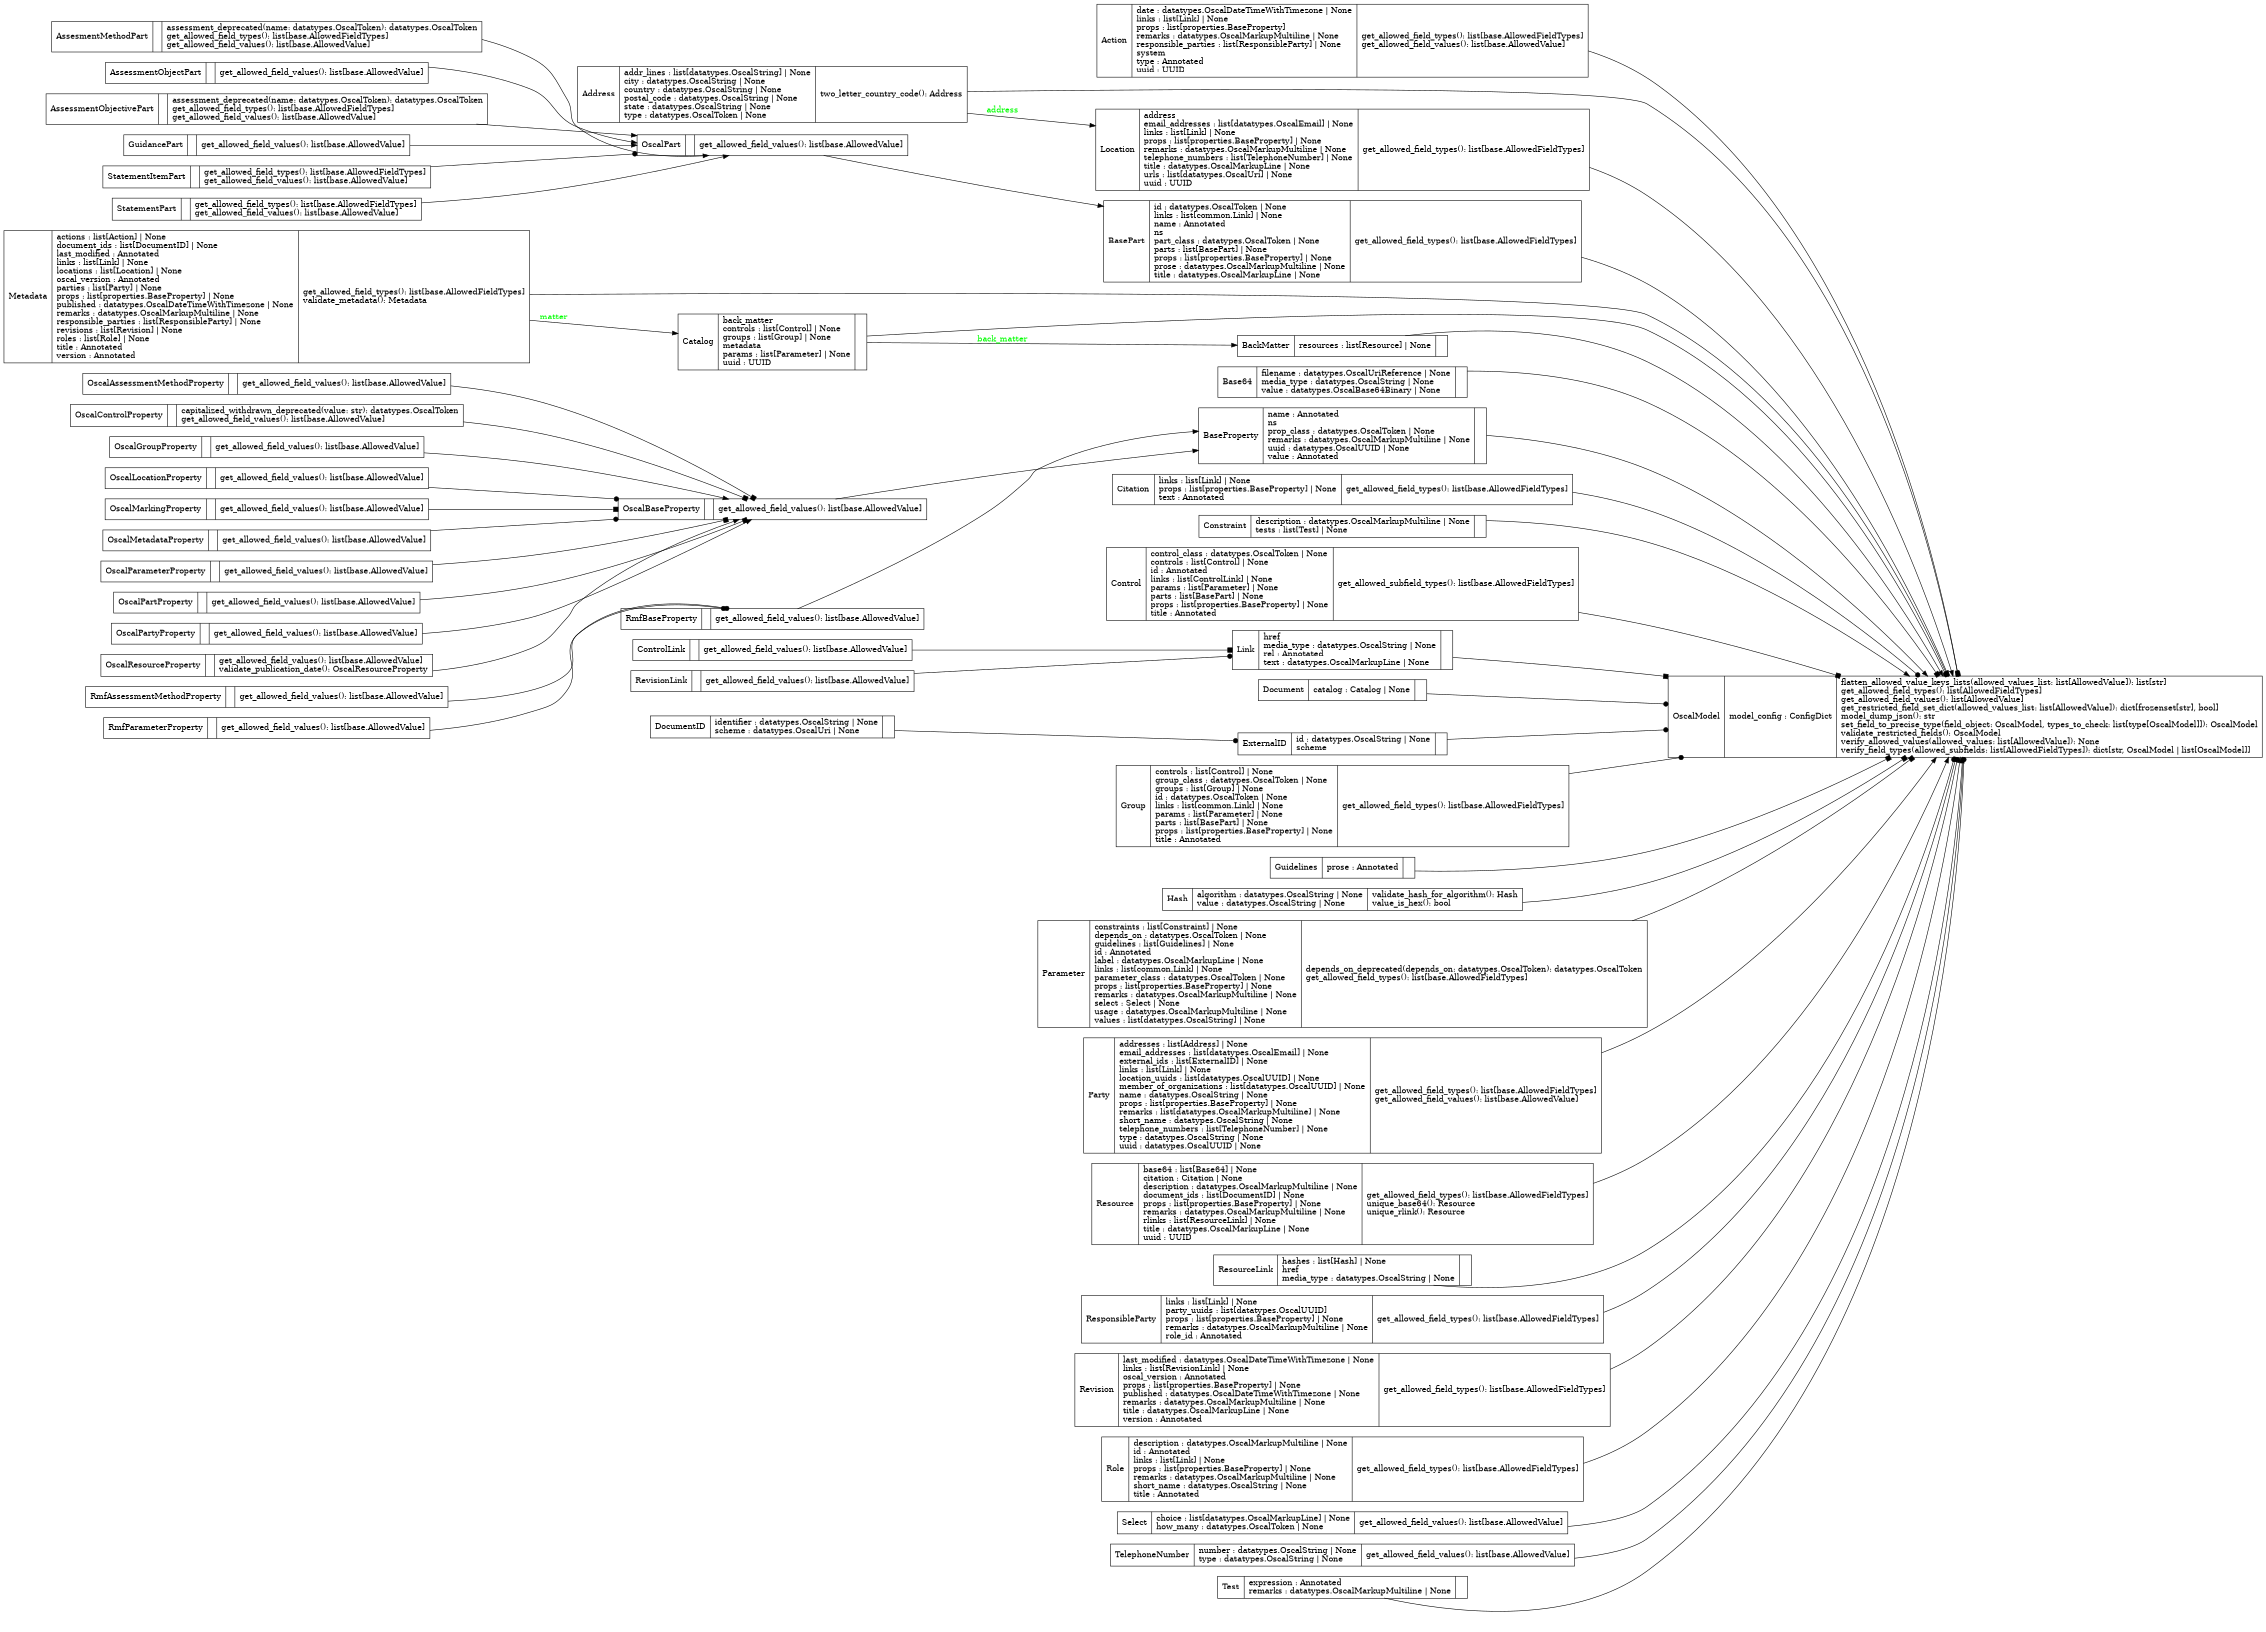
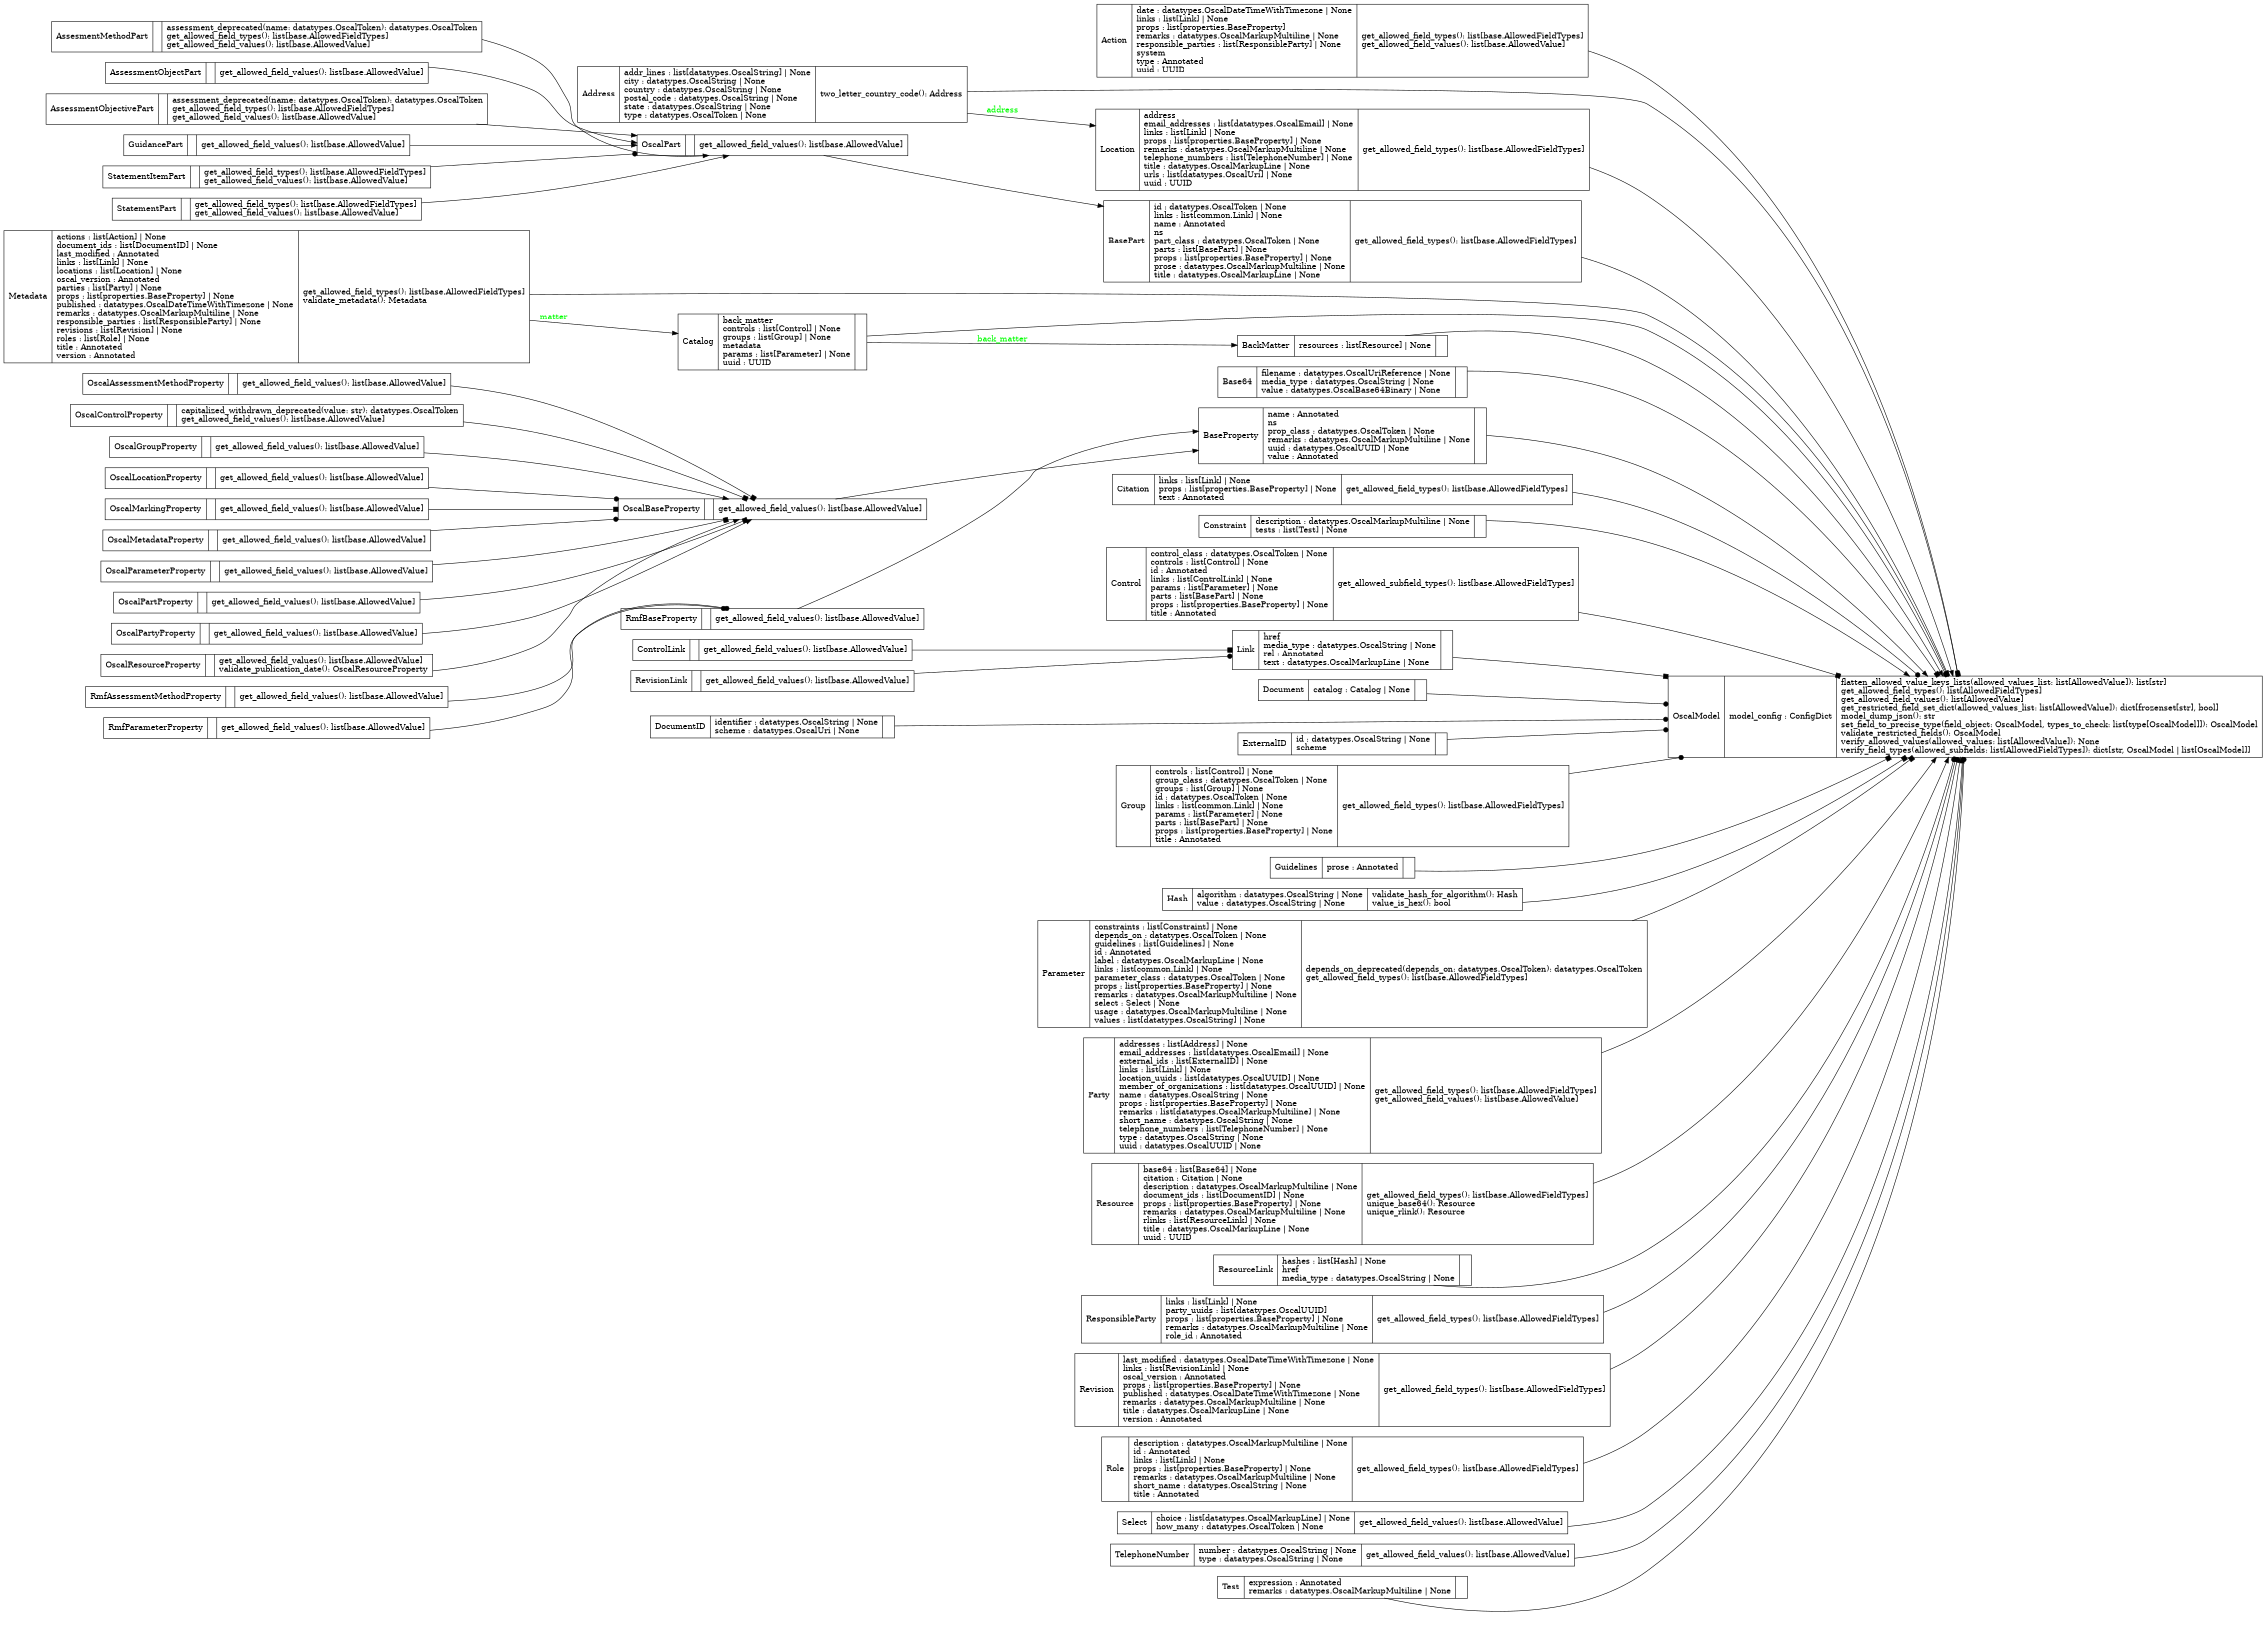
edge "DocumentID" -> "ExternalID": now "DocumentID" -> "OscalModel"
